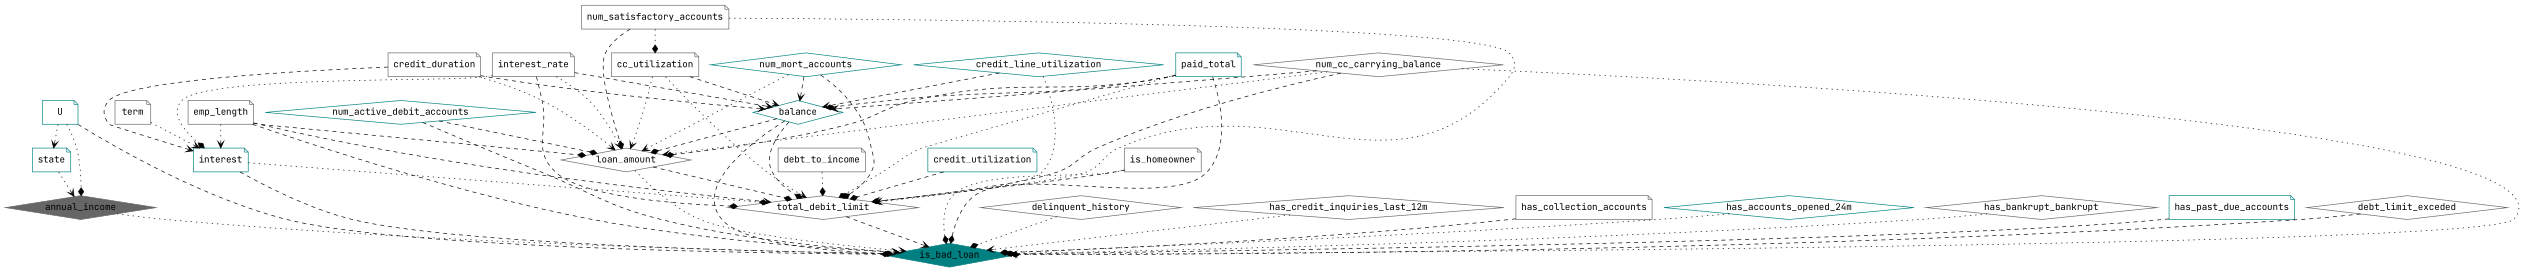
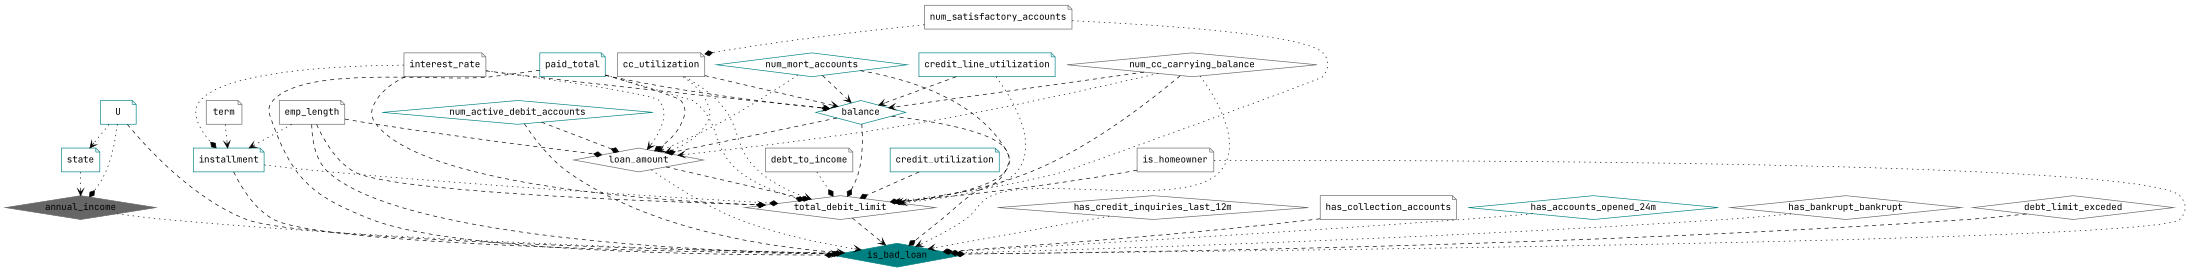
node "credit_duration": removed
node "credit_line_utilization": shape diamond -> note
edge "num_satisfactory_accounts" -> "loan_amount": removed
node "interest": label "interest" -> "installment"
node "delinquent_history": removed
node "has_past_due_accounts": removed
